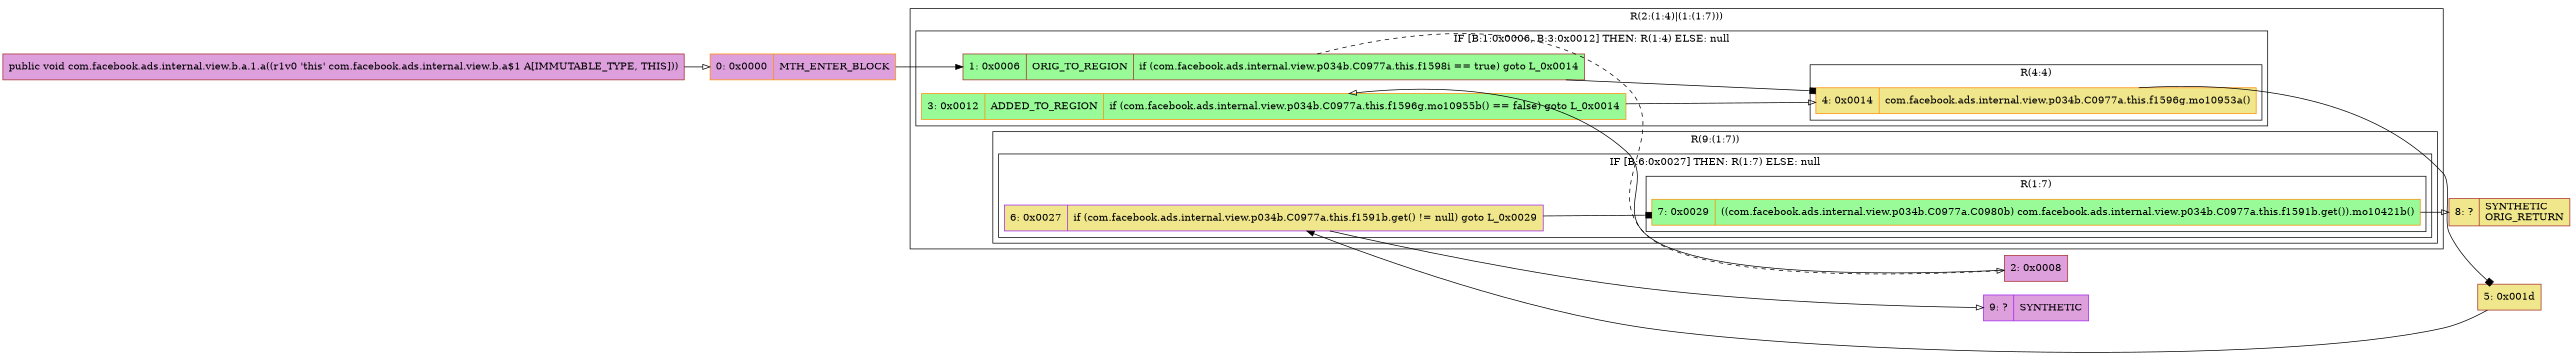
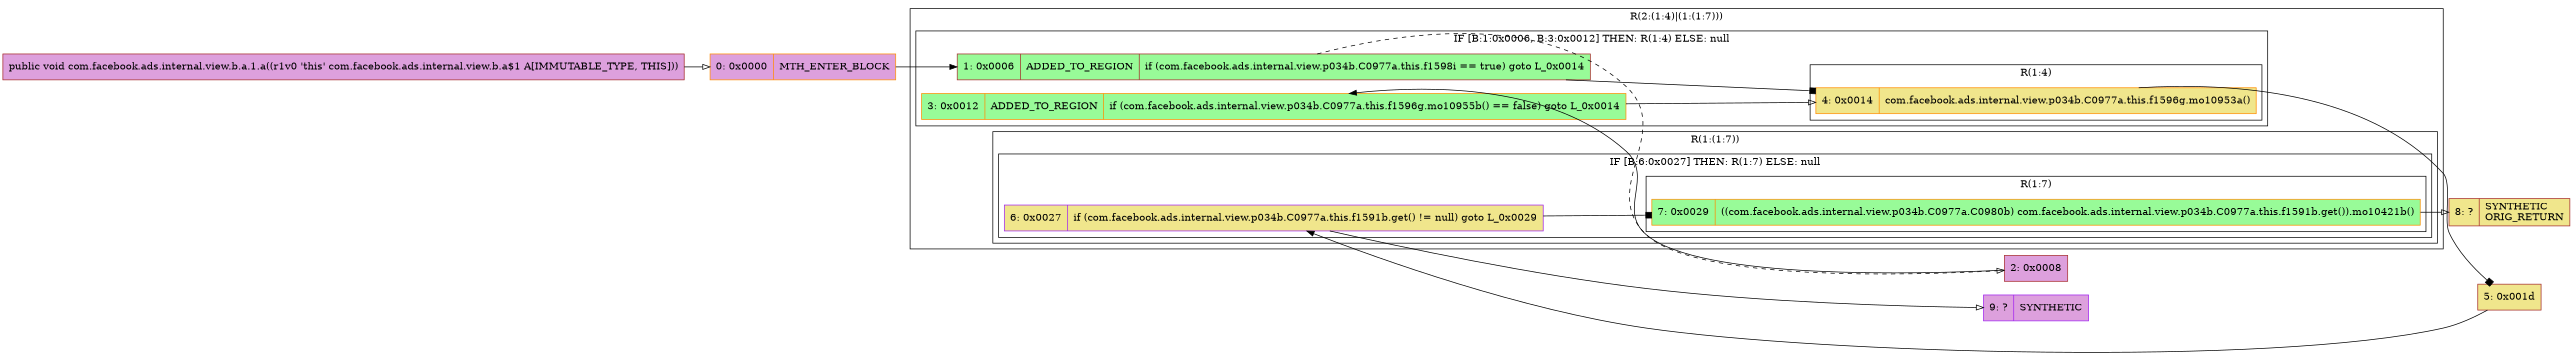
node "1: 0x0006": text "ORIG_TO_REGION" -> "ADDED_TO_REGION"
cluster "R(4:4)": label "R(4:4)" -> "R(1:4)"
cluster "R(9:(1:7))": label "R(9:(1:7))" -> "R(1:(1:7))"
edge "2: 0x0008" -> "3: 0x0012": arrowhead onormal -> normal
